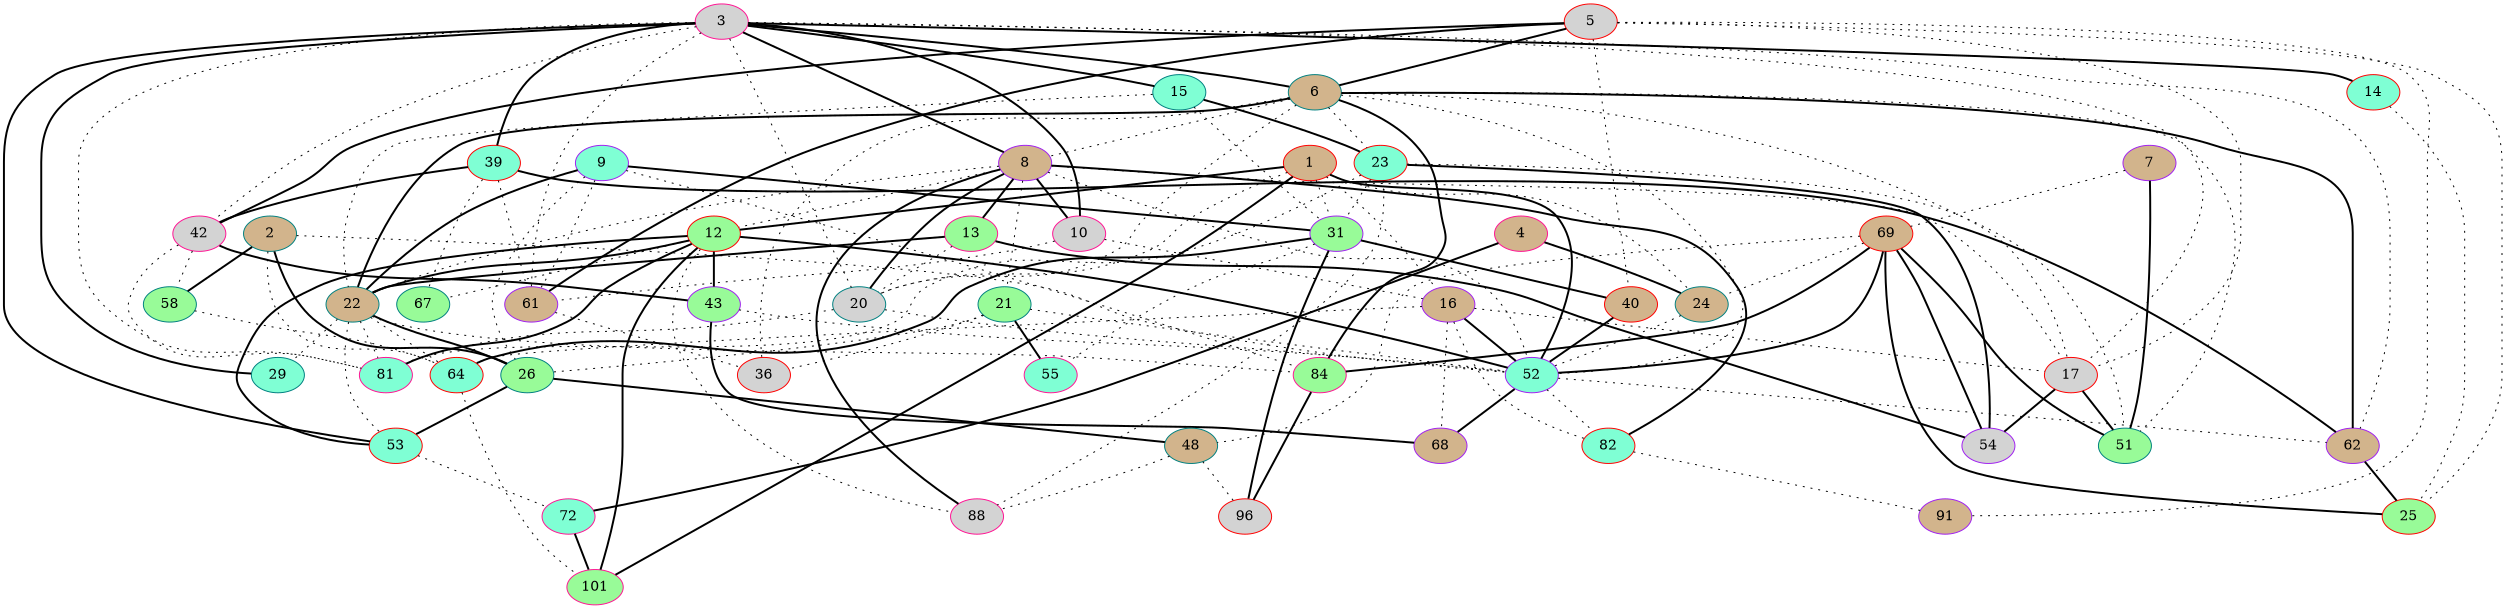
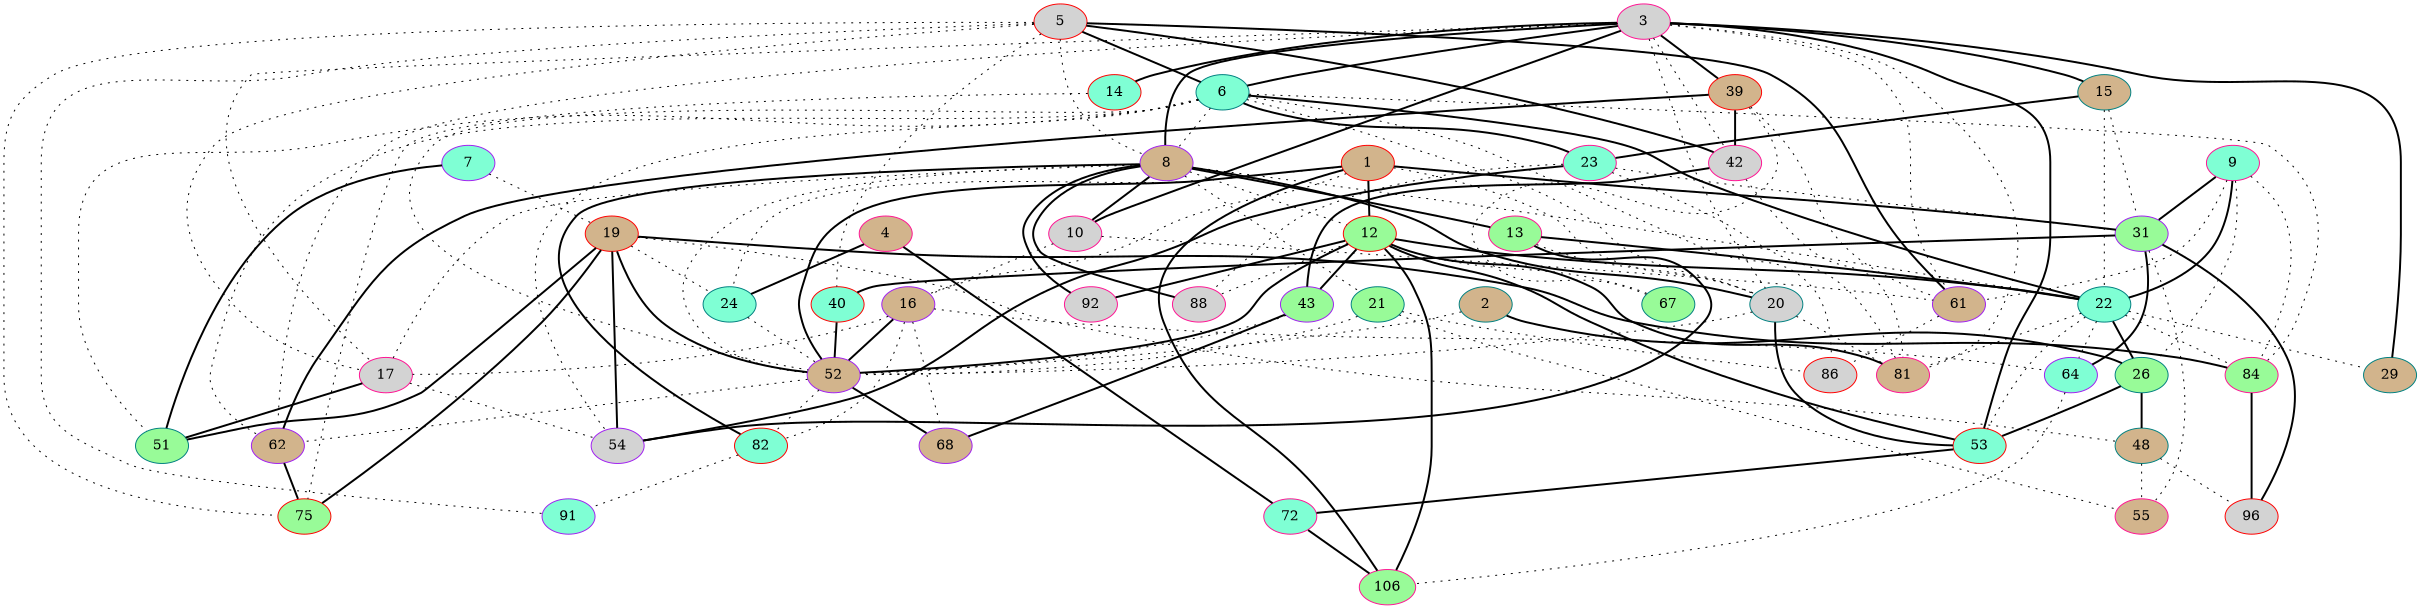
node "15": fillcolor aquamarine -> tan
node "6": fillcolor tan -> aquamarine
edge "5" -- "8": added
edge "6" -- "23": style dotted -> bold
edge "6" -- "17": now "6" -- "54"
edge "6" -- "62": style bold -> dotted
node "39": fillcolor aquamarine -> tan
node "9": color purple -> deeppink
node "23": color red -> deeppink
node "7": fillcolor tan -> aquamarine
edge "23" -- "51": removed
edge "1" -- "31": style dotted -> bold
edge "6" -- "84": style bold -> dotted
node "69": label "69" -> "19"
node "58": removed
node "22": fillcolor tan -> aquamarine
node "92": added
node "40": fillcolor tan -> aquamarine
node "24": fillcolor tan -> aquamarine
edge "2" -- "64": removed
edge "21" -- "55": style bold -> dotted
edge "21" -- "26": removed
node "29": fillcolor aquamarine -> tan
node "81": fillcolor aquamarine -> tan
node "64": color red -> purple
node "36": label "36" -> "86"
node "55": fillcolor aquamarine -> tan
node "52": fillcolor aquamarine -> tan
node "17": color red -> deeppink
edge "17" -- "54": style bold -> dotted
edge "20" -- "53": added
edge "53" -- "72": style dotted -> bold
edge "48" -- "88": now "48" -- "55"
node "91": fillcolor tan -> aquamarine
node "25": label "25" -> "75"
node "101": label "101" -> "106"
